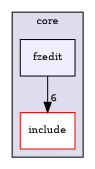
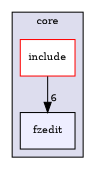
edge "fzedit" -> "include": reversed
